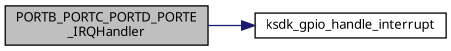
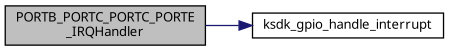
node "PORTB_PORTC_PORTD_PORTE _IRQHandler": label "PORTB_PORTC_PORTD_PORTE _IRQHandler" -> "PORTB_PORTC_PORTC_PORTE _IRQHandler"
